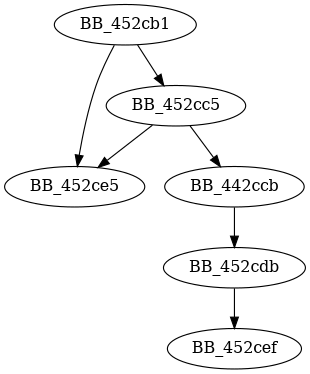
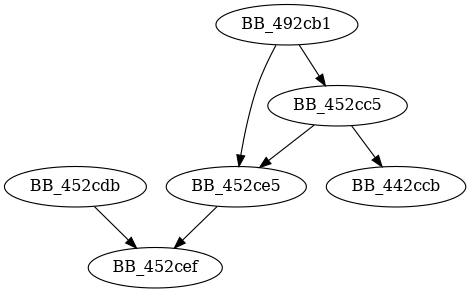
node "BB_452cb1": label "BB_452cb1" -> "BB_492cb1"
edge "BB_442ccb" -> "BB_452cdb": removed
edge "BB_452ce5" -> "BB_452cef": added
